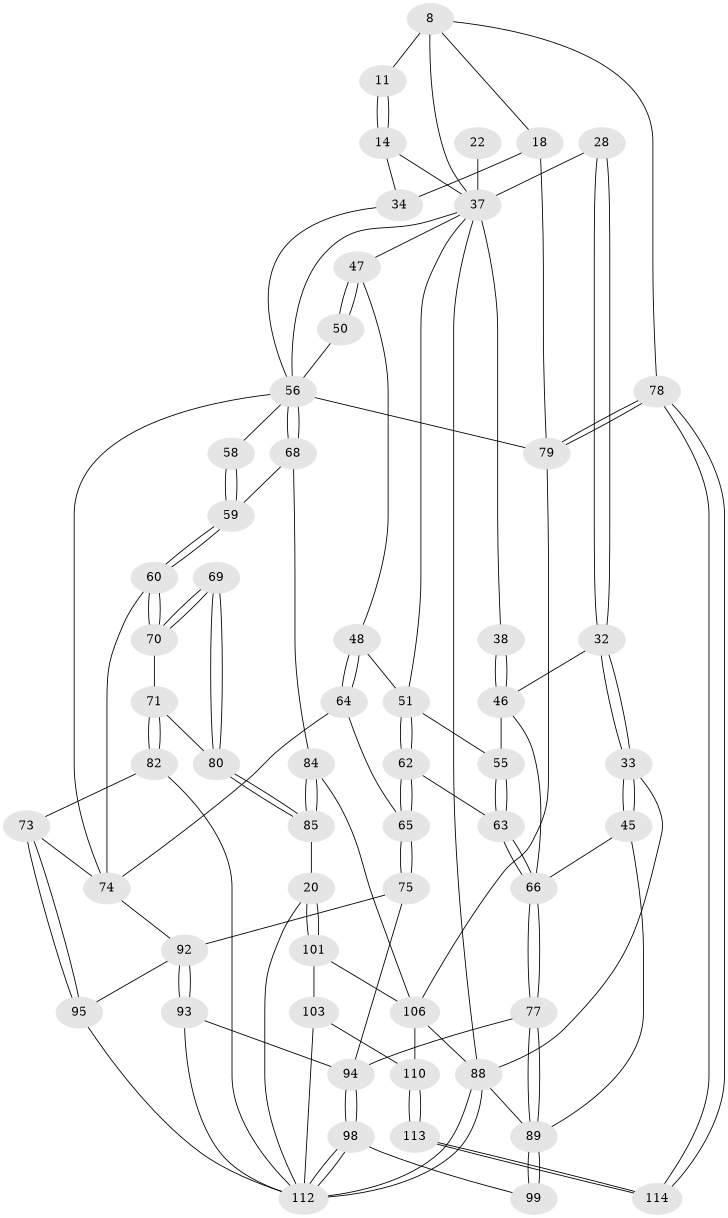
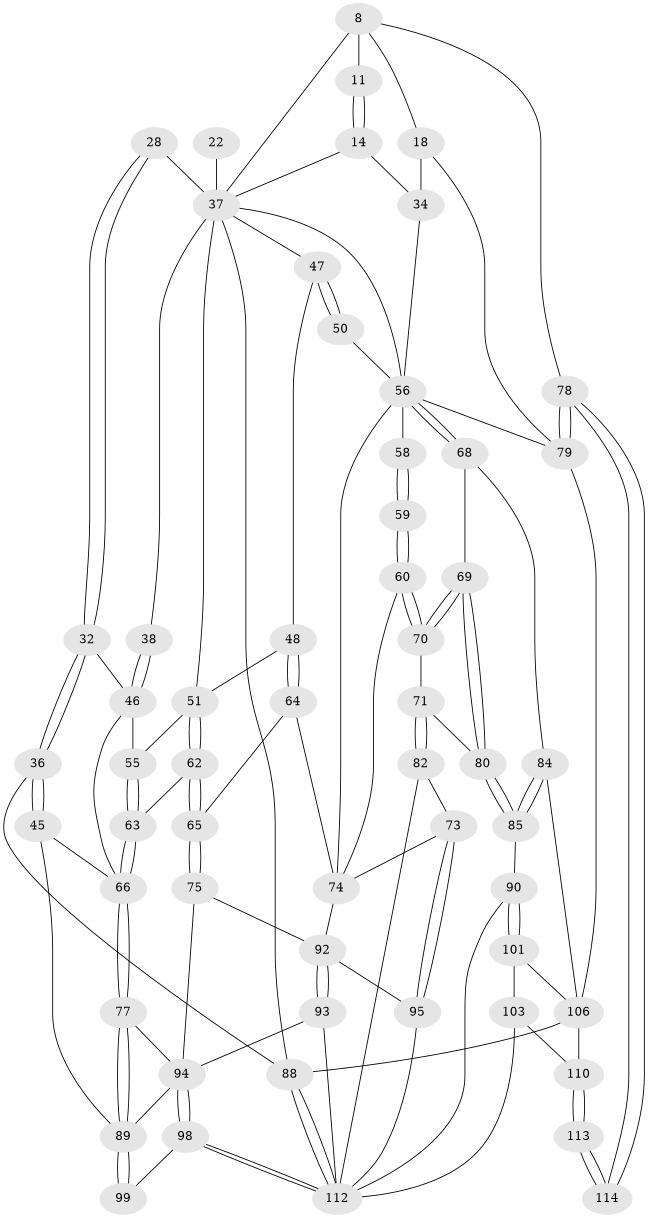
edge "68" -- "59": now "68" -- "69"
node "33": label "33" -> "36"
node "20": label "20" -> "90"
edge "88" -- "89": now "94" -- "89"
